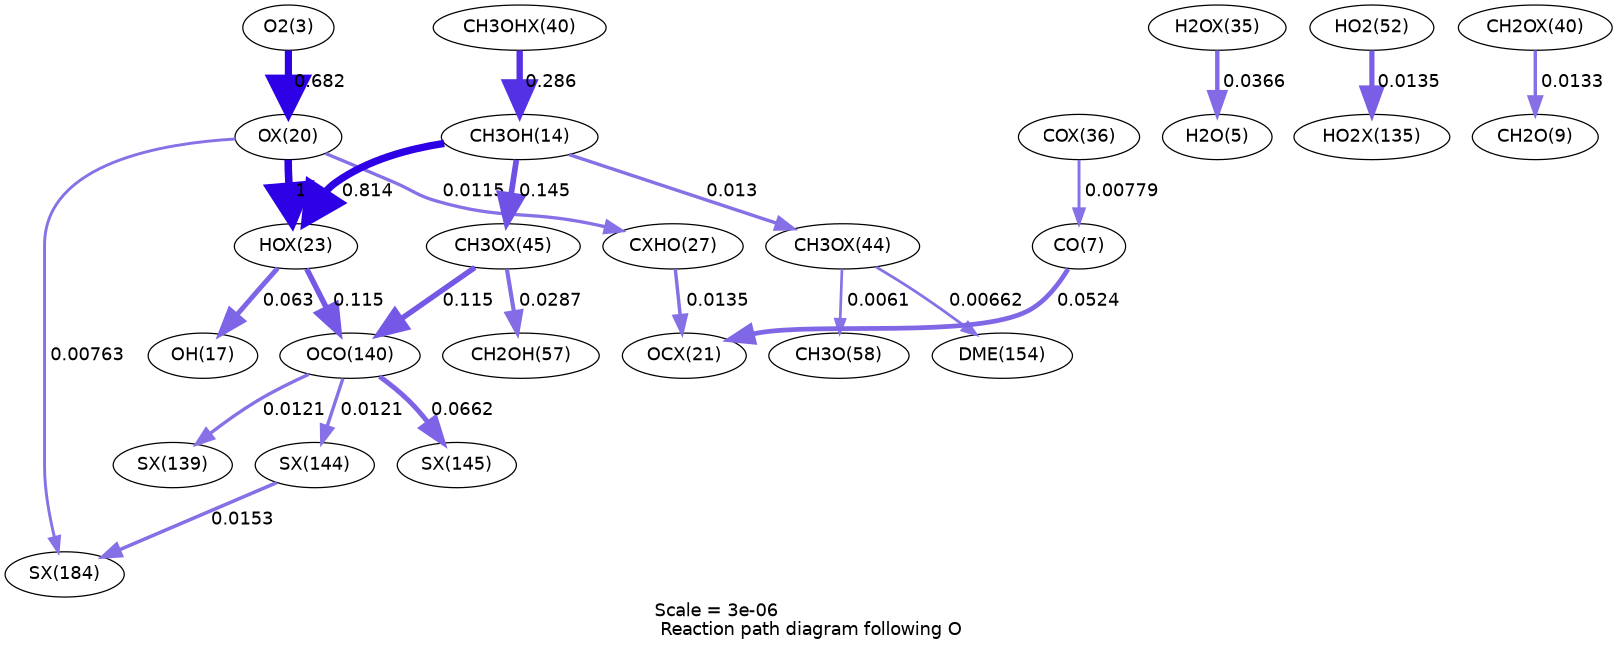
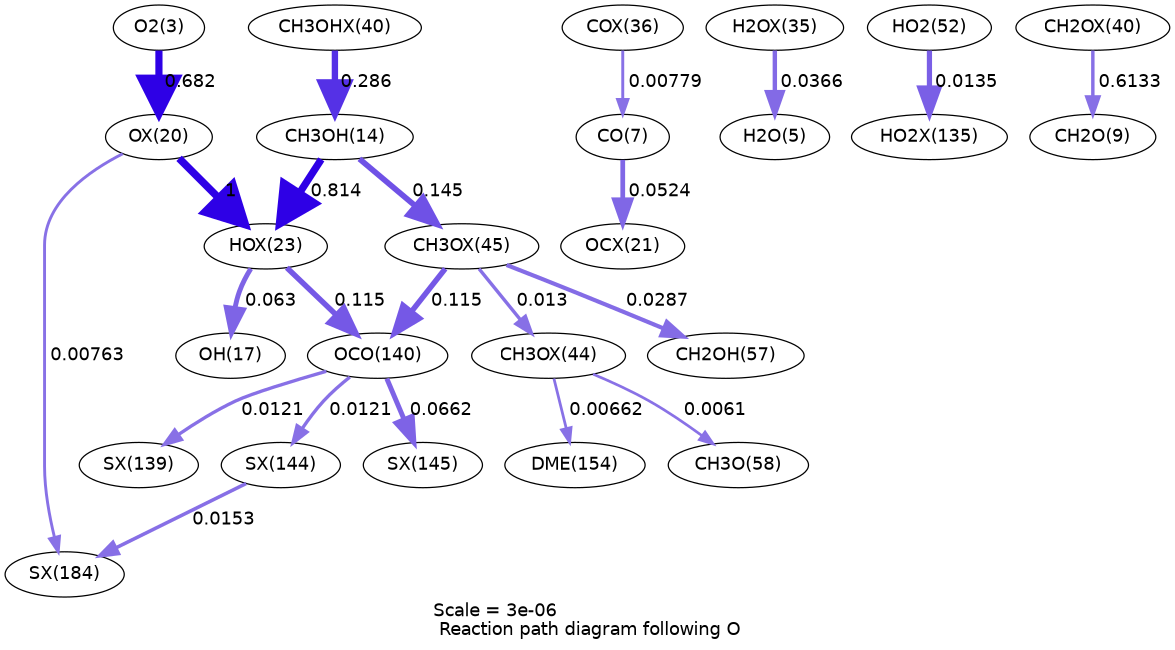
edge "CH2OX(40)" -> "CH2O(9)": label " 0.0133" -> " 0.6133"
edge "CH3OH(14)" -> "CH3OX(44)": now "CH3OX(45)" -> "CH3OX(44)"
node "CXHO(27)": removed
